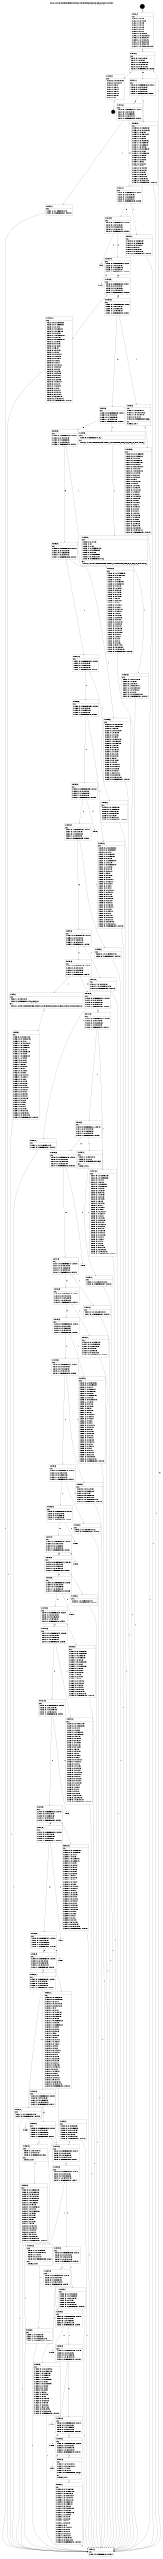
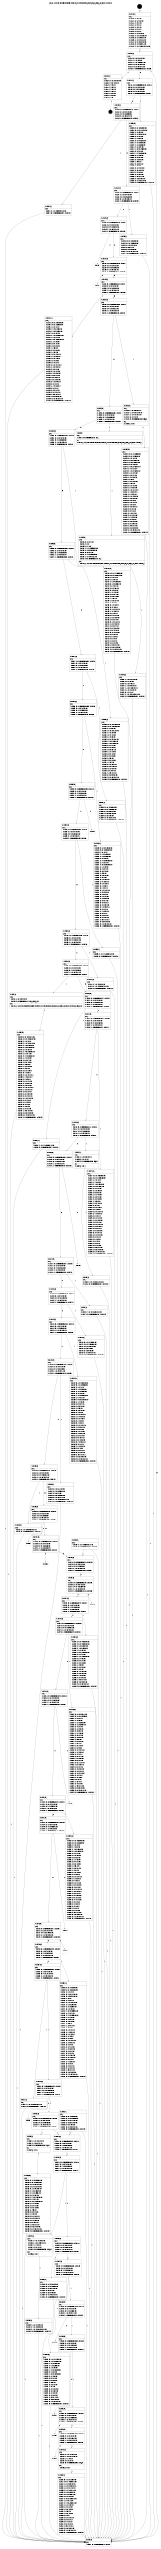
edge "0x401720 [25]" -> "0x4022e9 [12]": reversed
